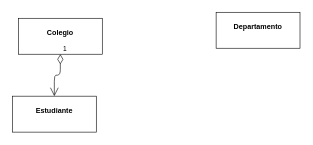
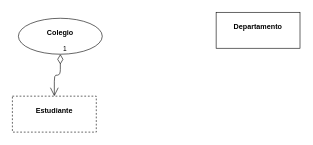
node "Colegio": shape rectangle -> ellipse
node "Estudiante": style solid -> dashed
